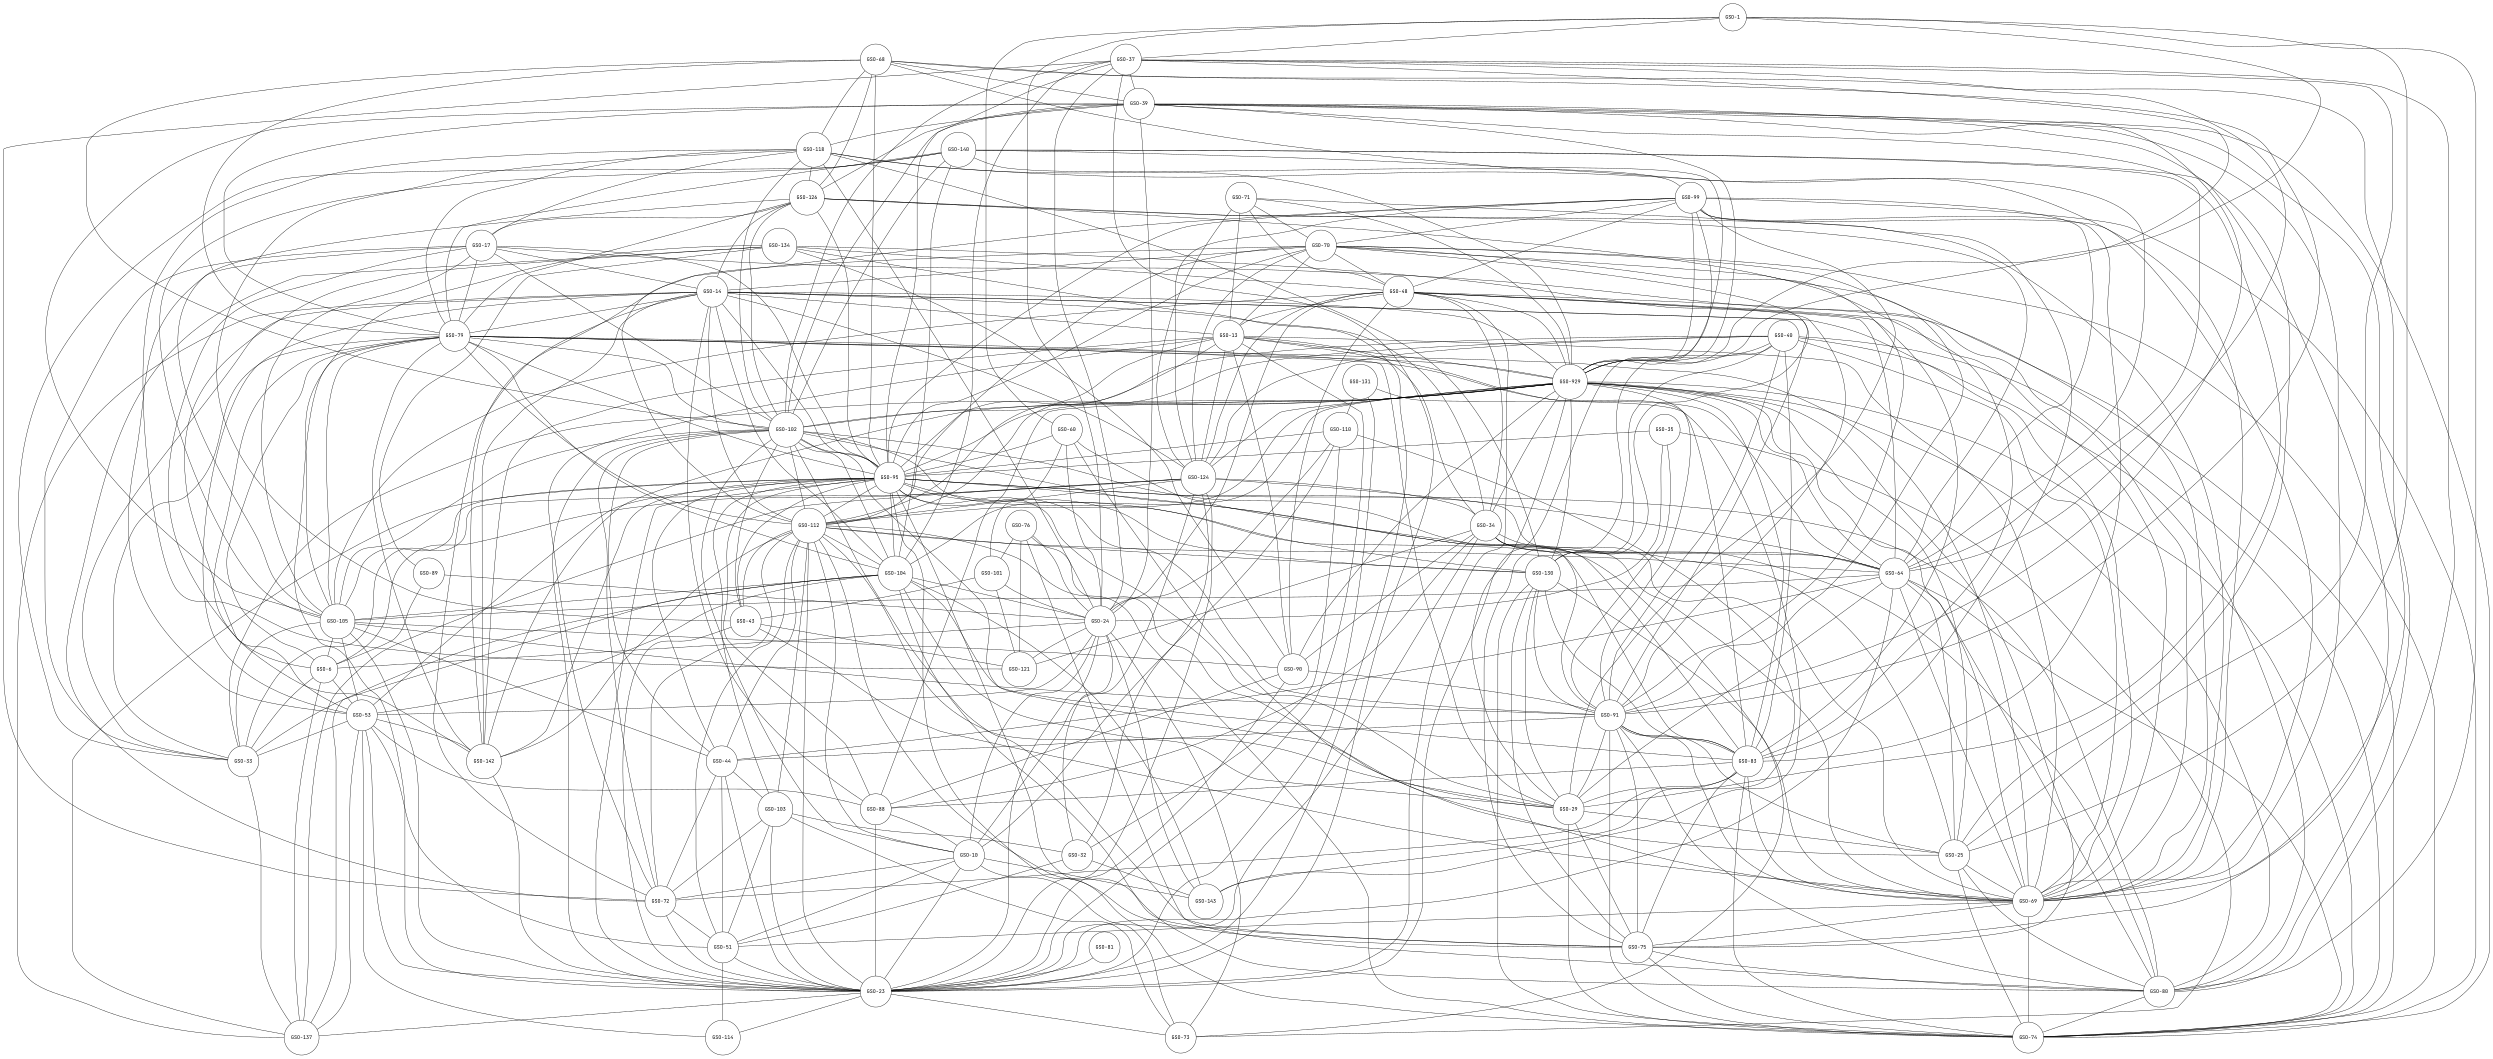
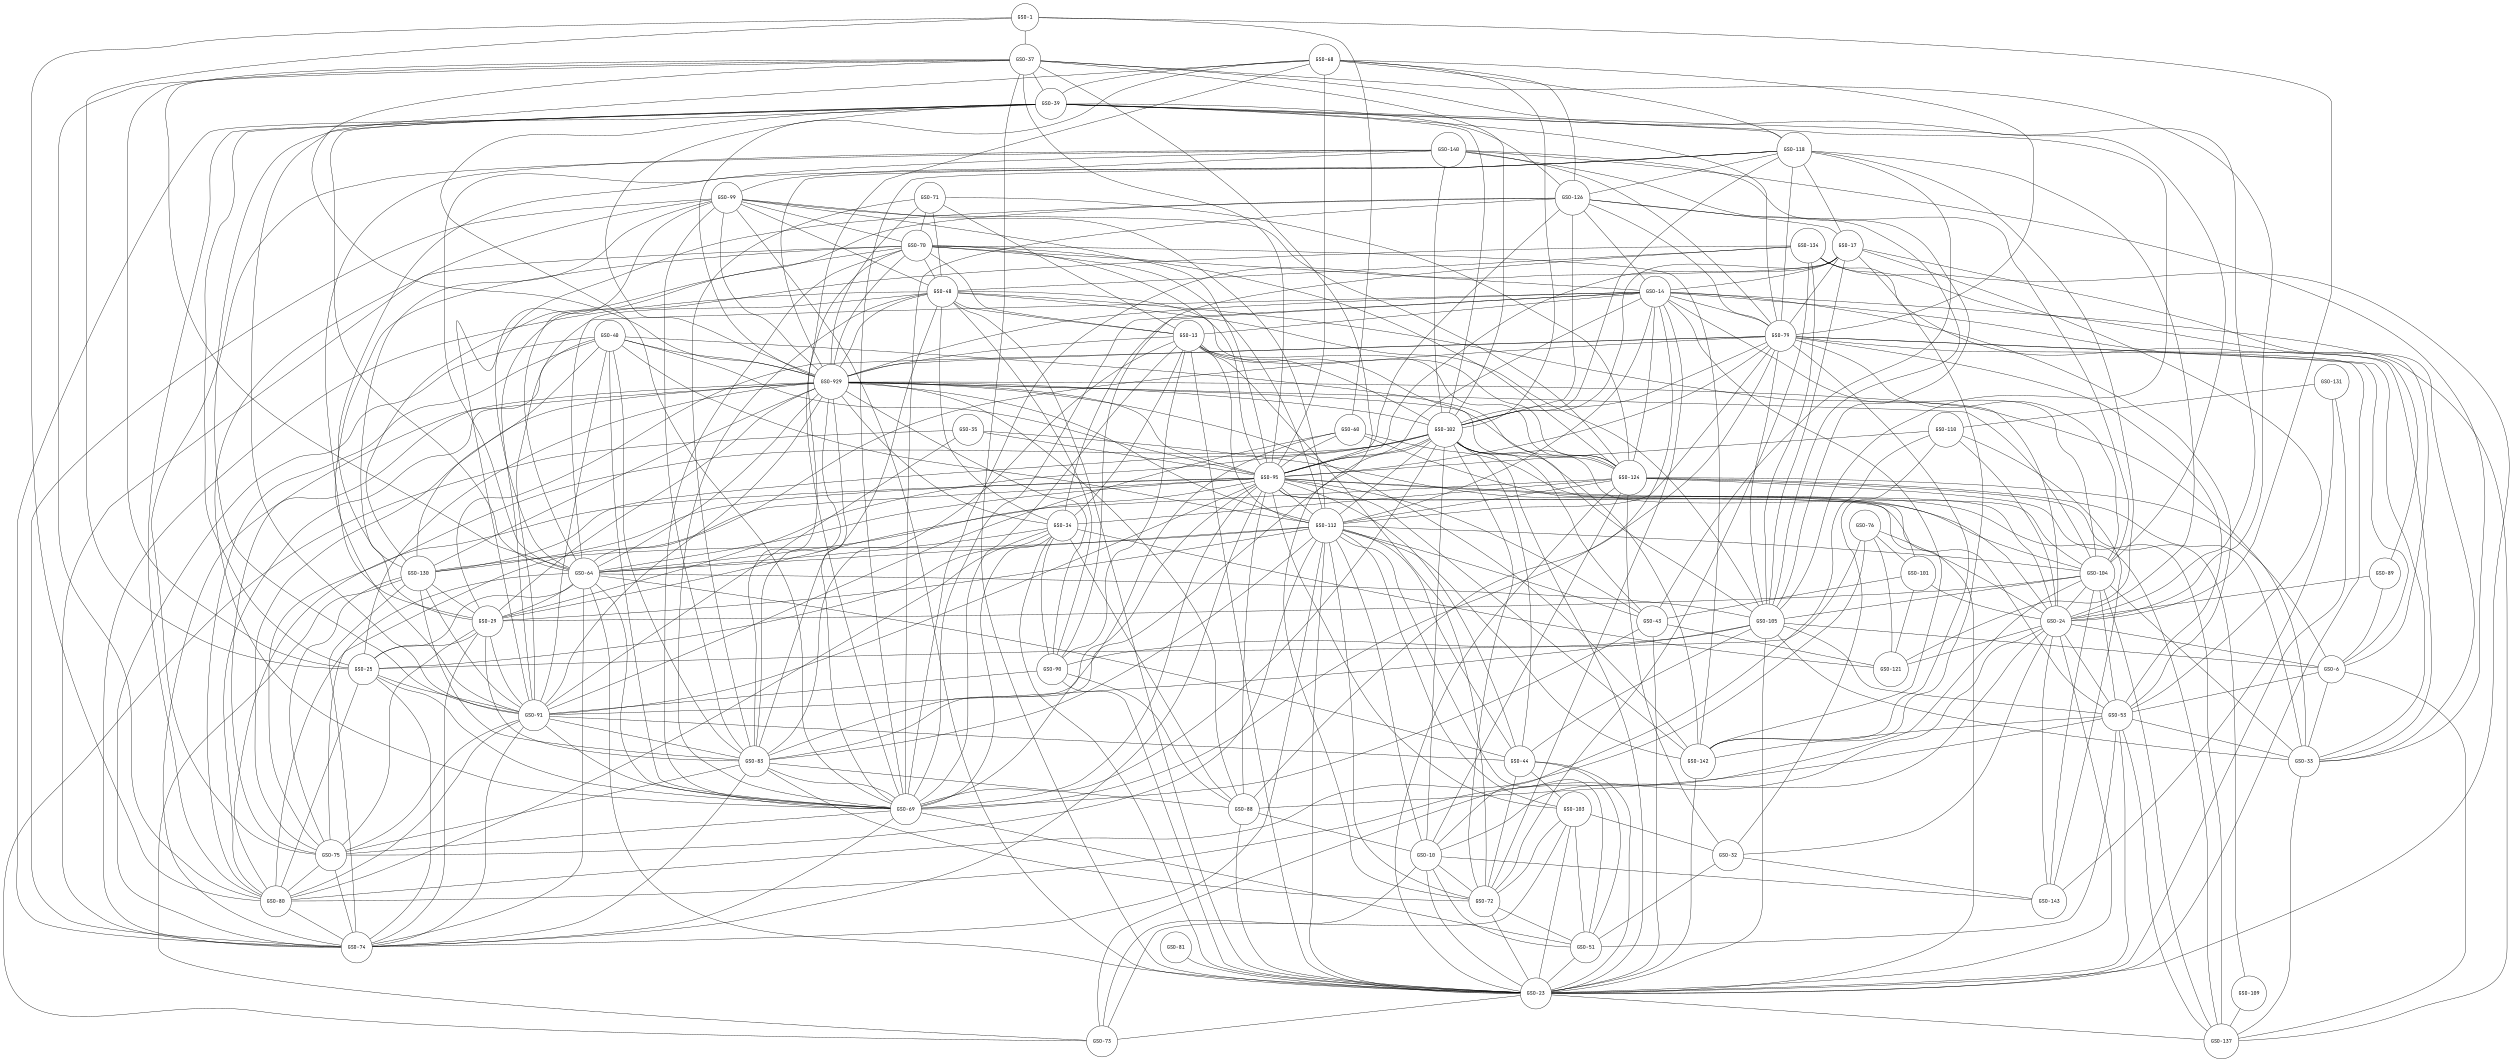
edge "GSO-1" -- "GSO-929": now "GSO-70" -- "GSO-929"
edge "GSO-95" -- "GSO-105": removed
edge "GSO-104" -- "GSO-83": now "GSO-112" -- "GSO-83"
node "GSO-109": added
node "GSO-114": removed
